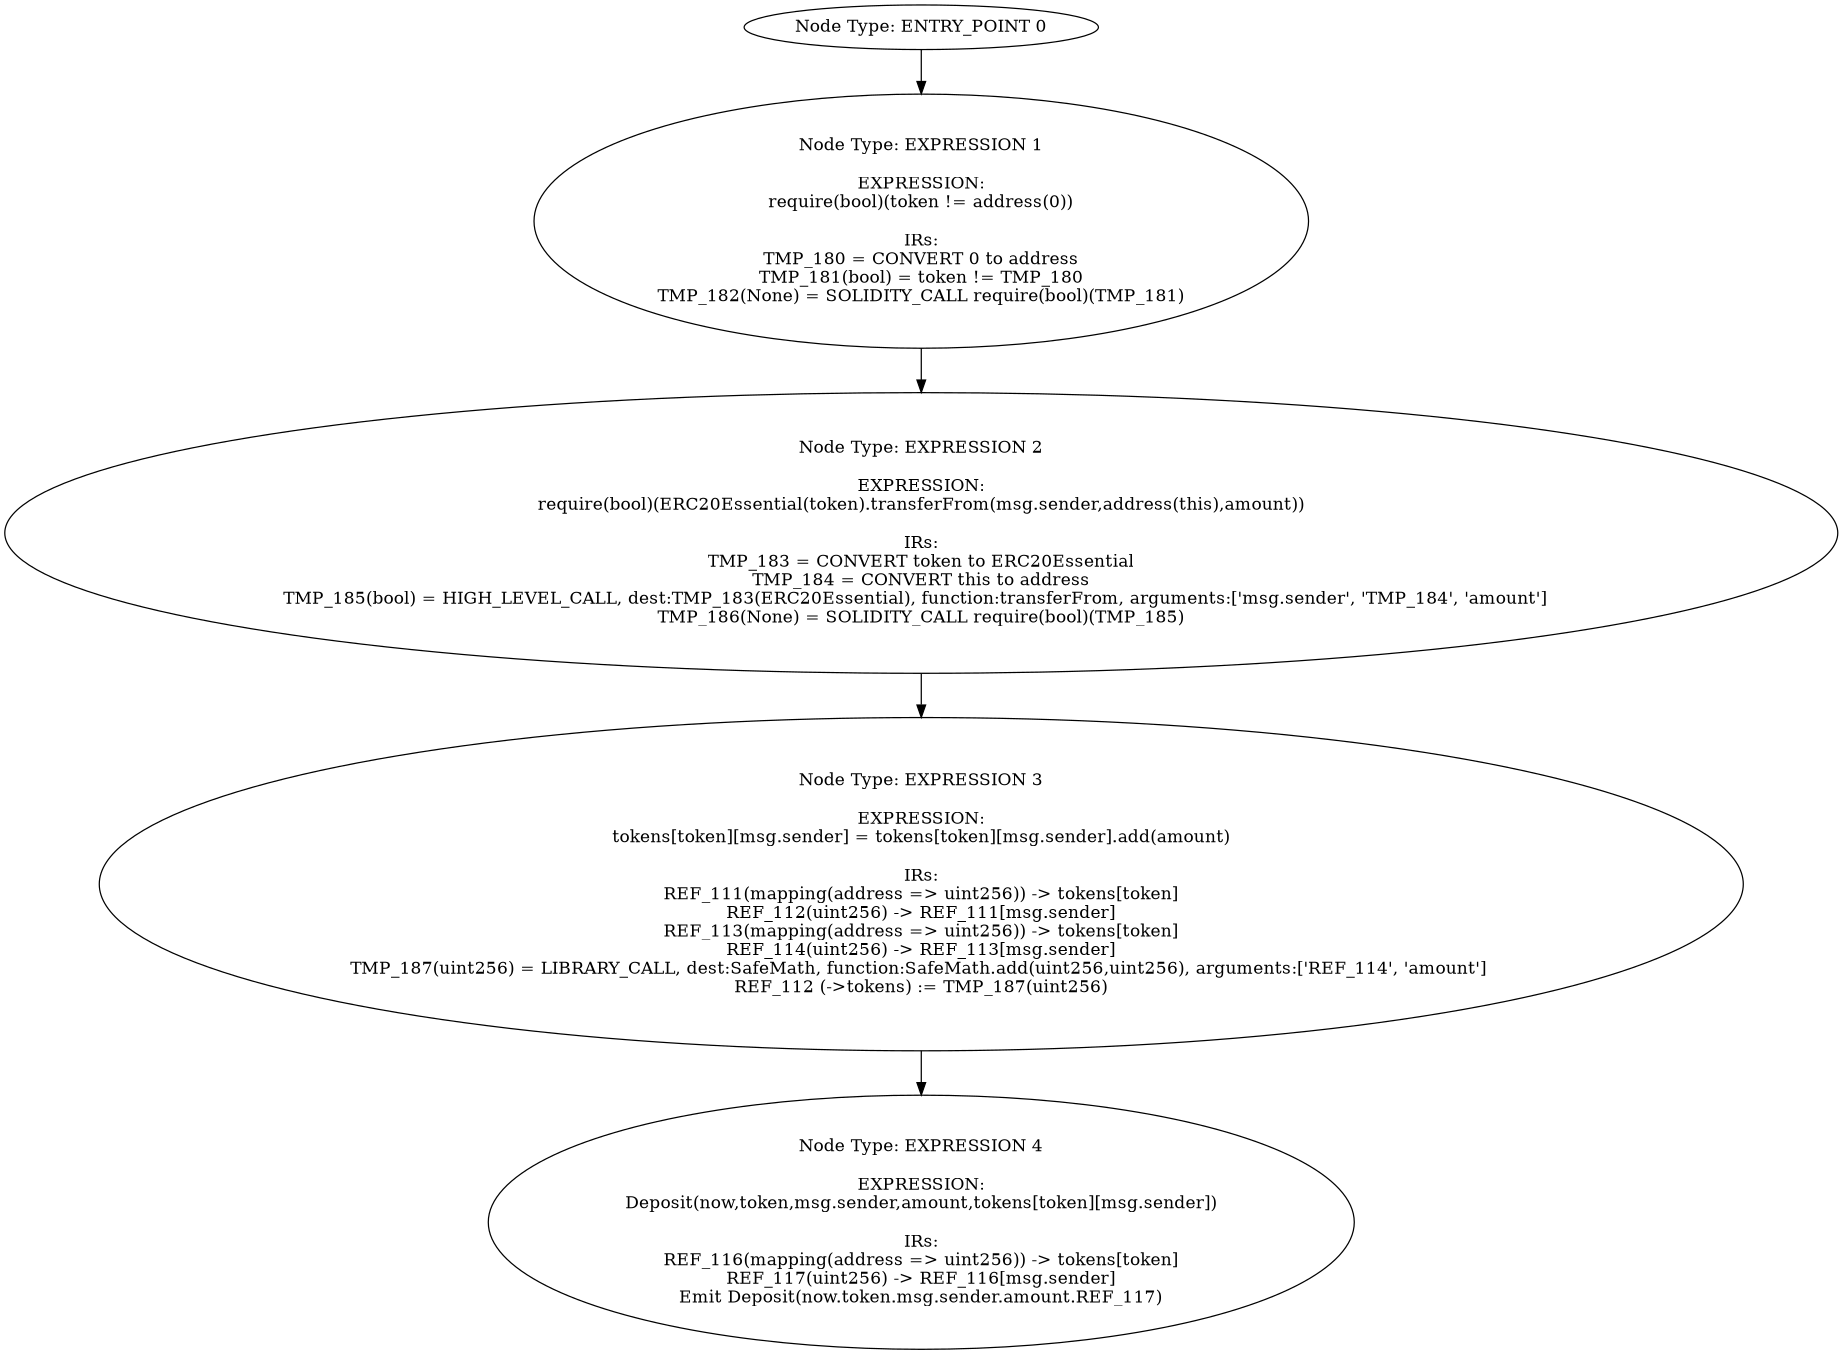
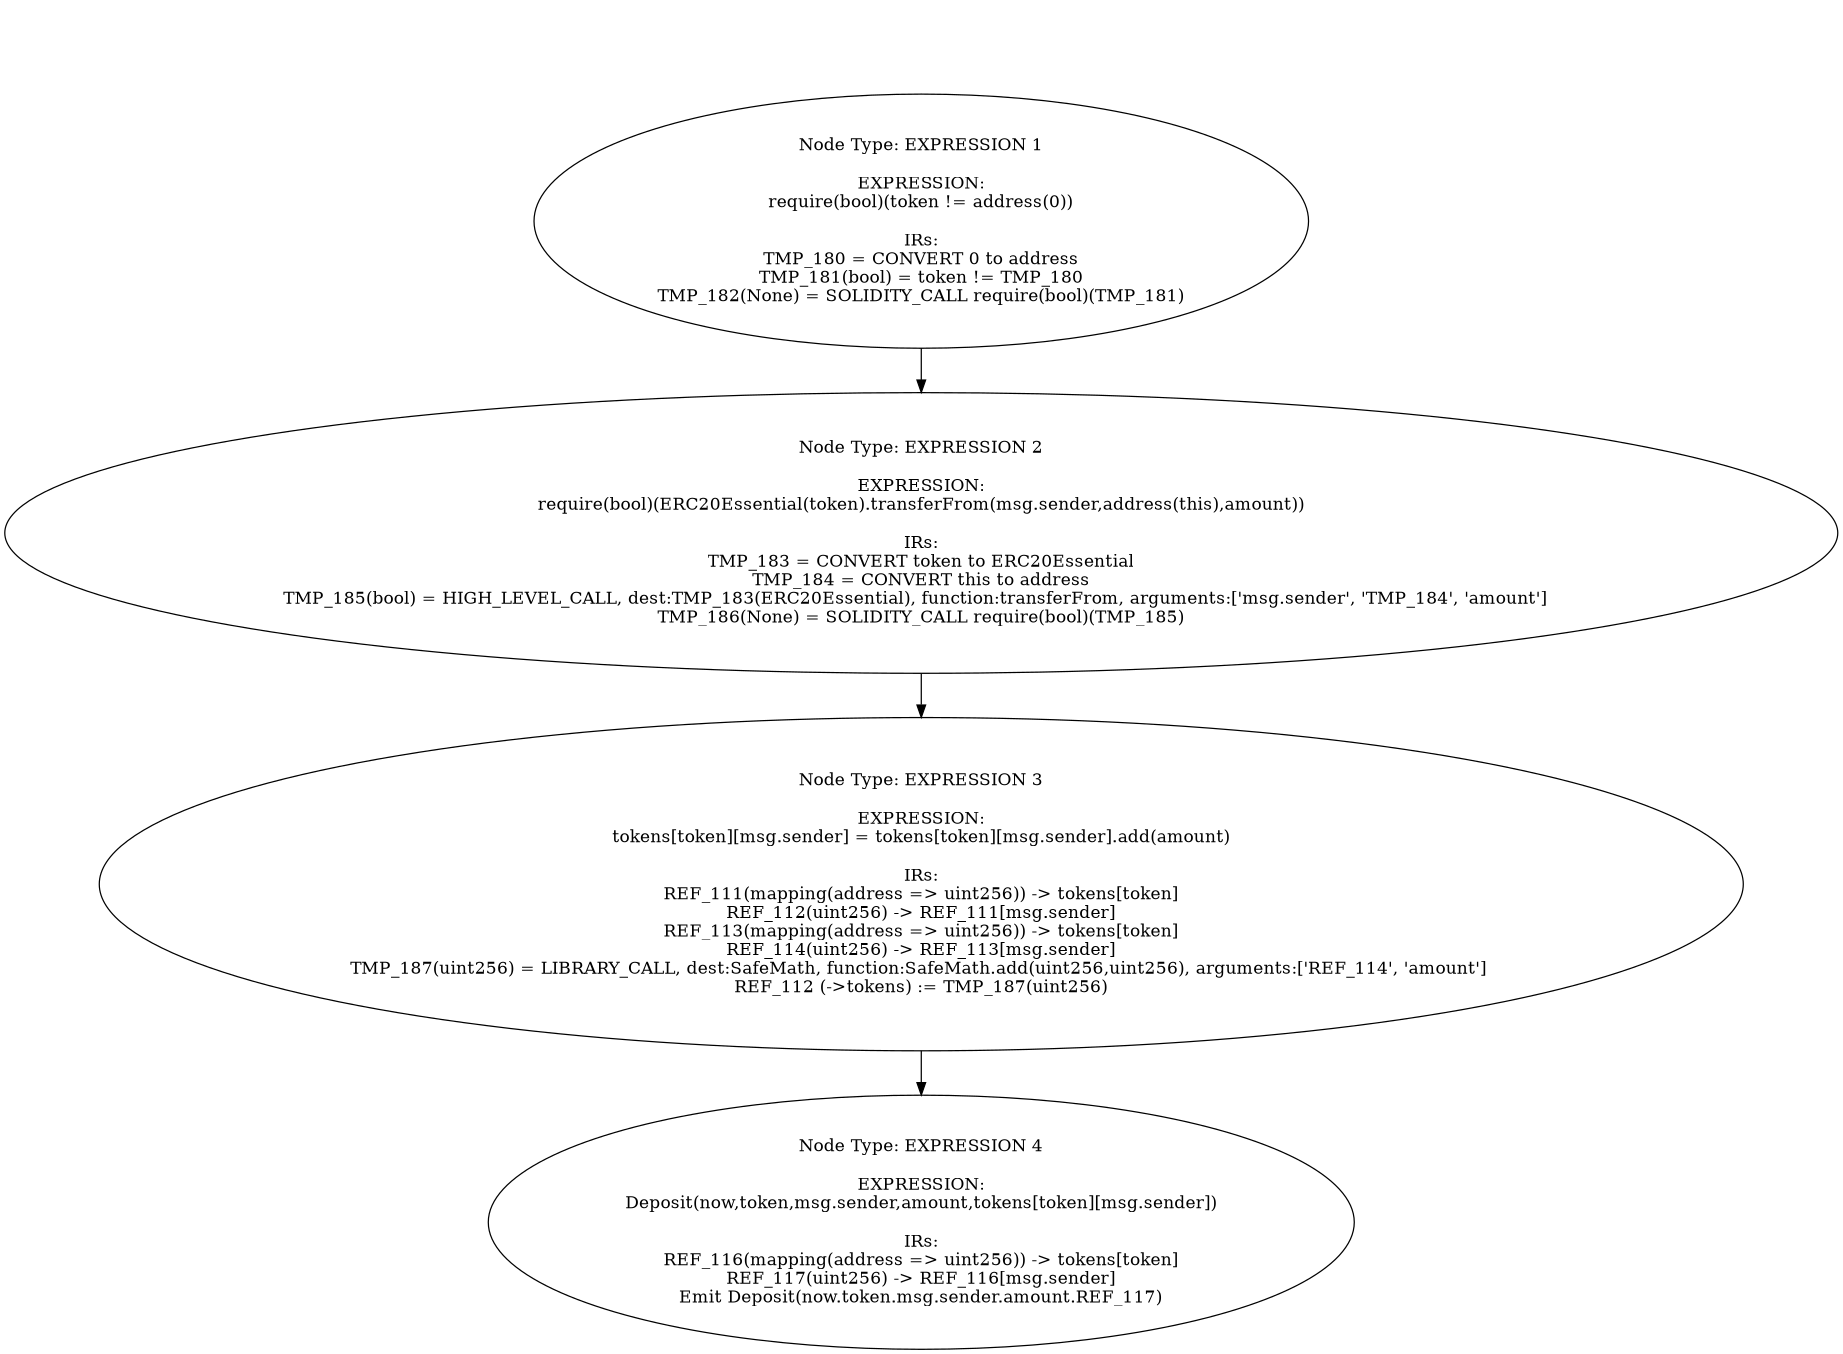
node "Node Type: ENTRY_POINT 0": removed
